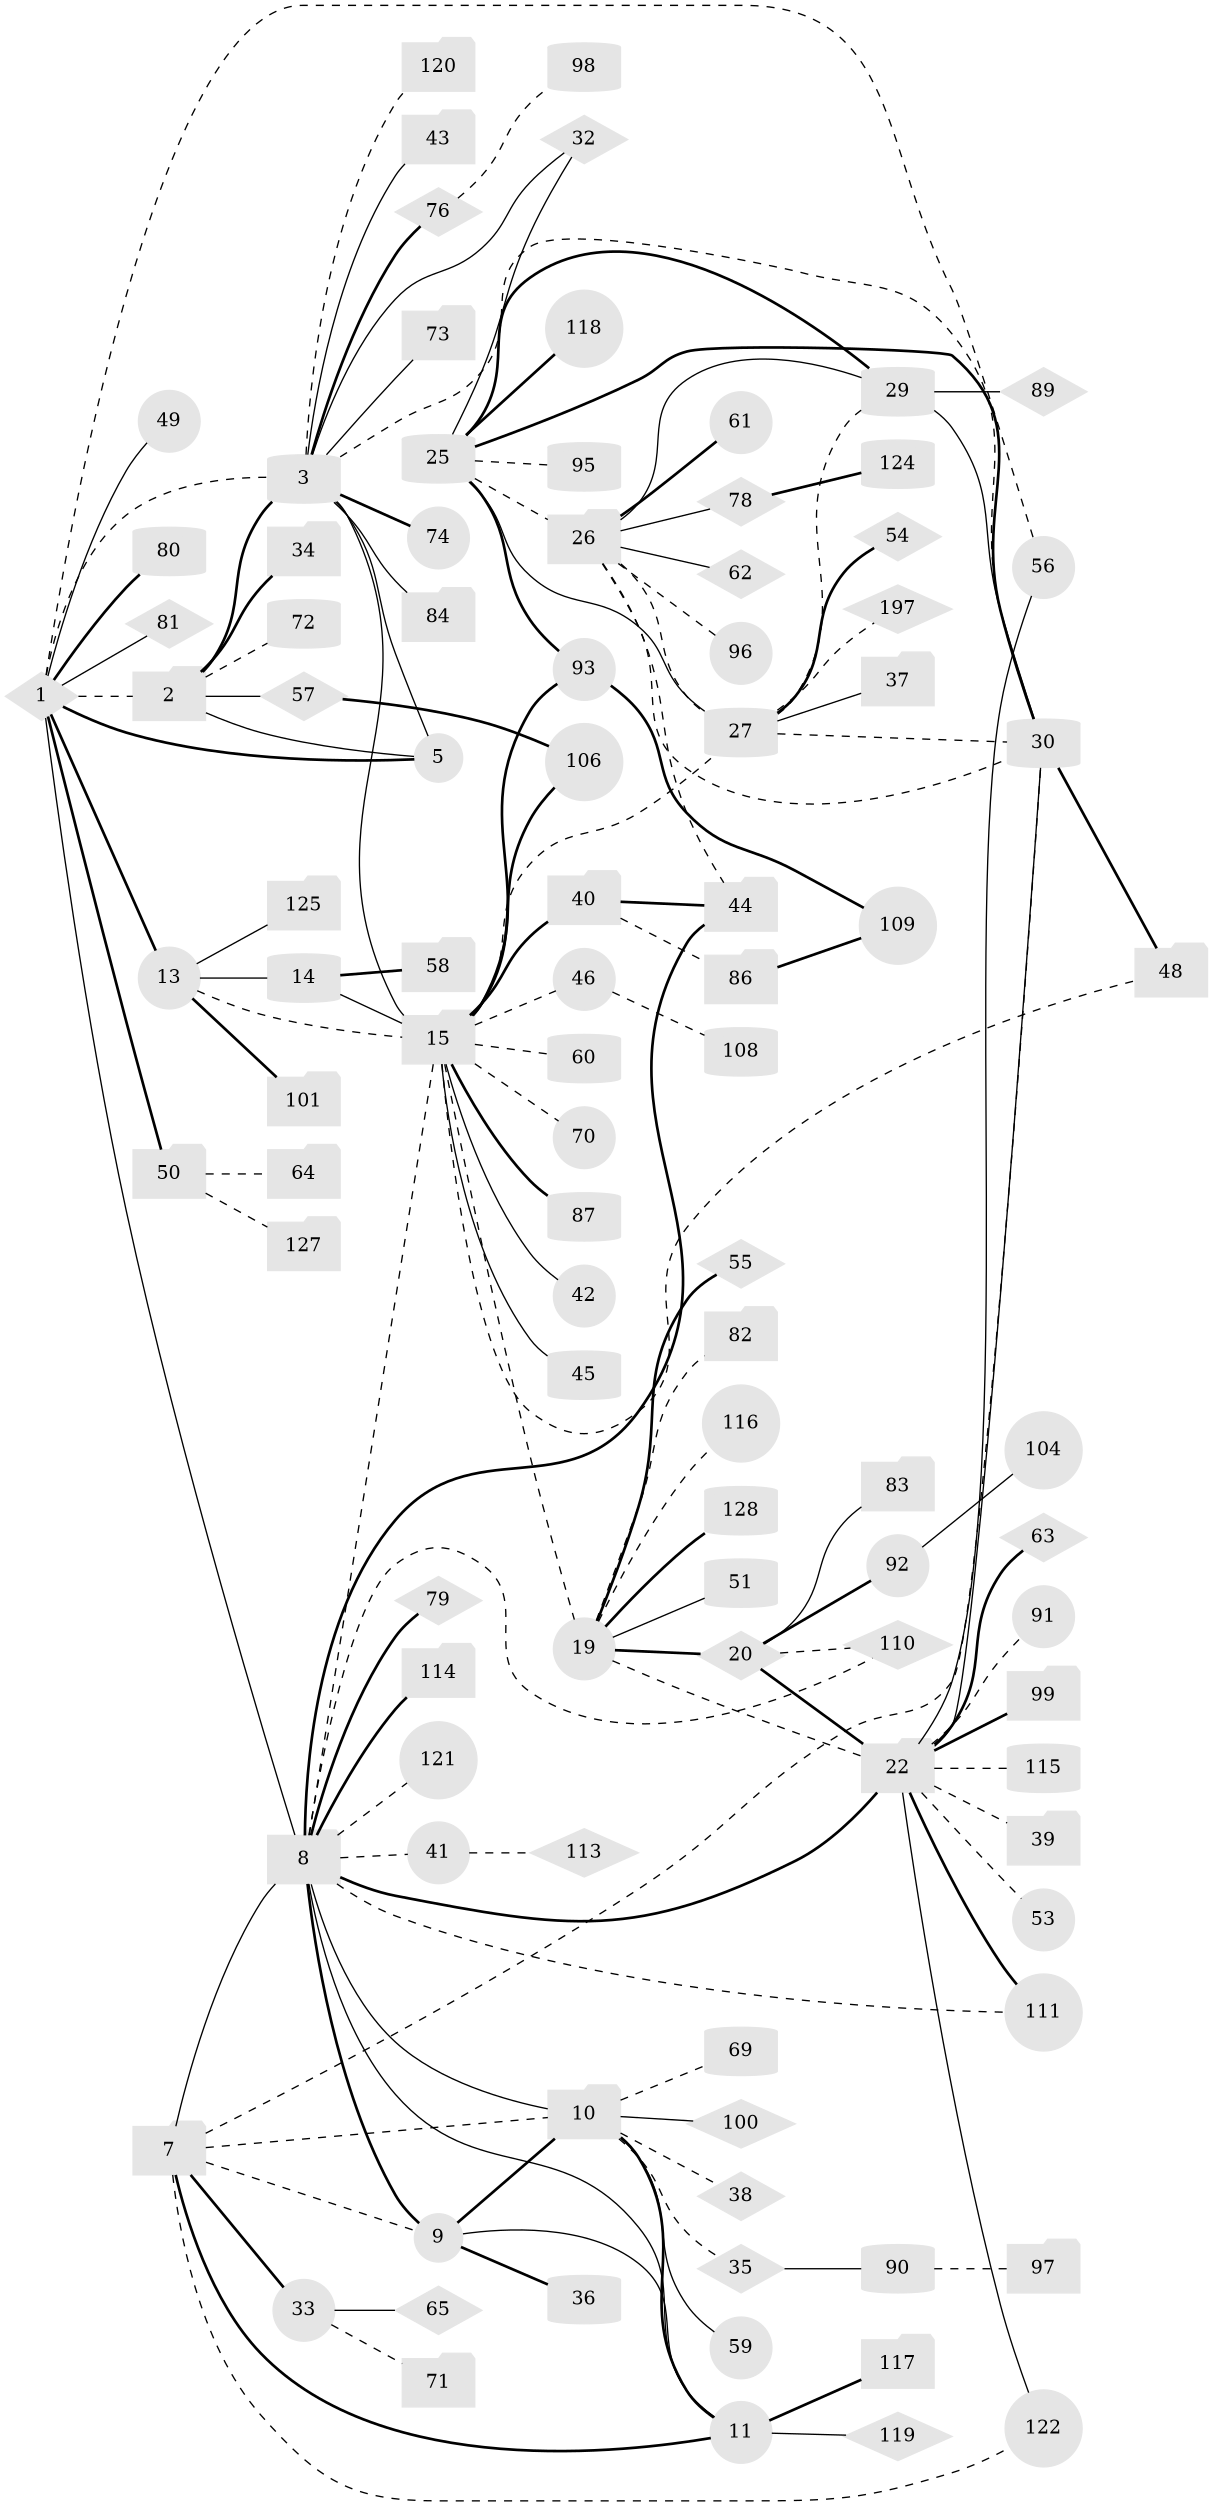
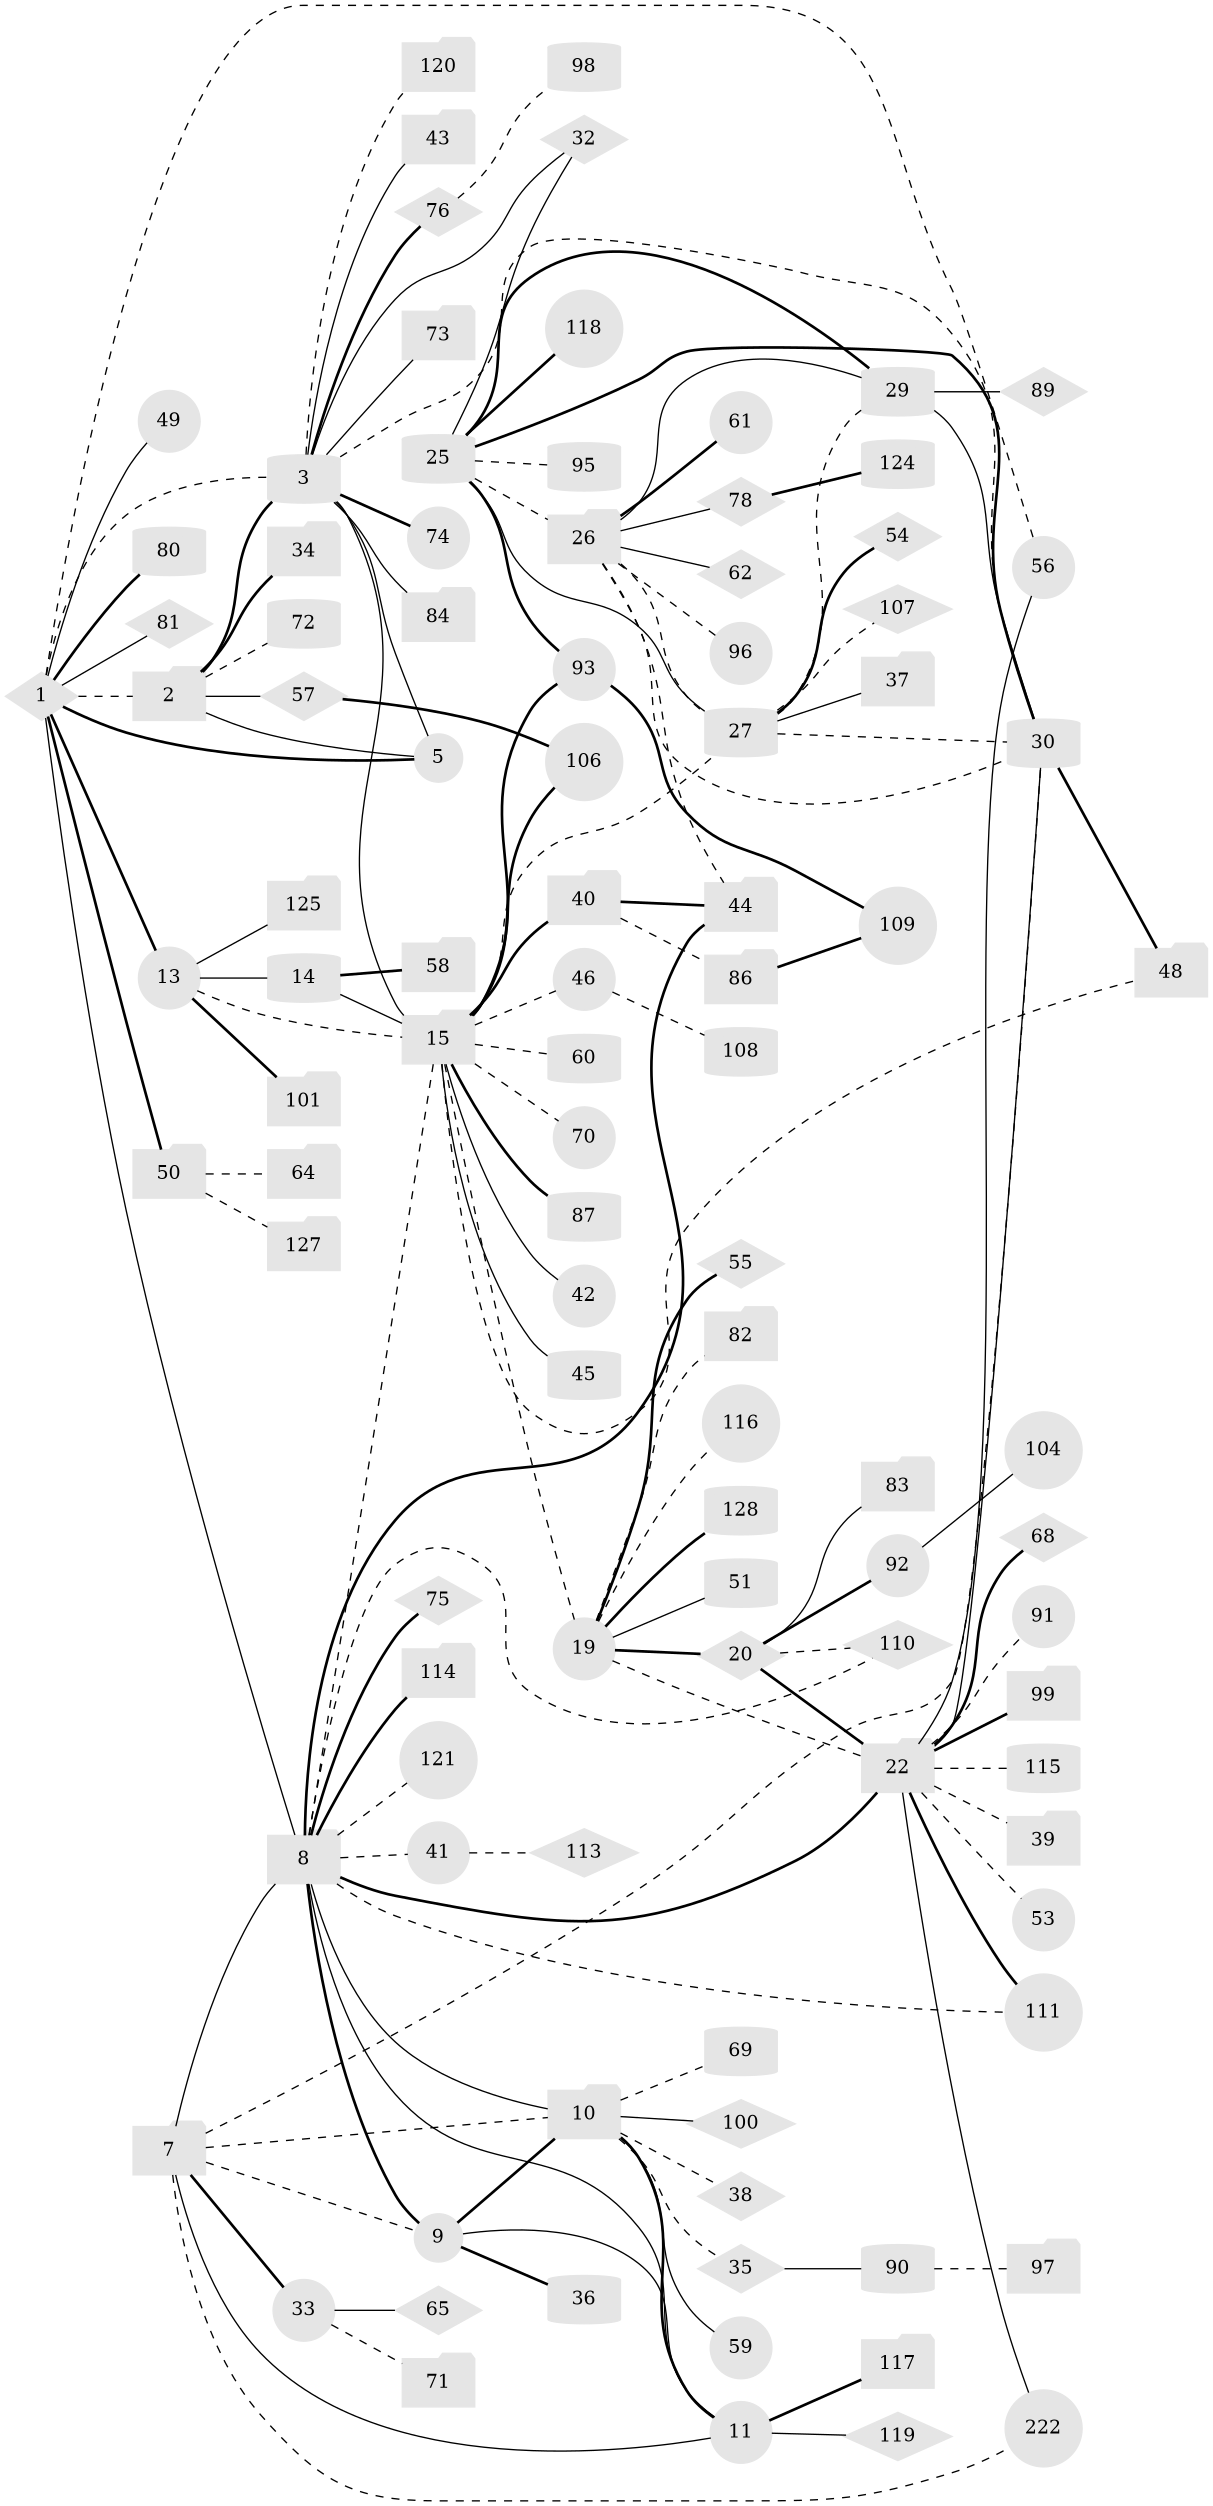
node "197": label "197" -> "107"
node "63": label "63" -> "68"
node "79": label "79" -> "75"
edge "7" -- "11": style bold -> solid
node "122": label "122" -> "222"
